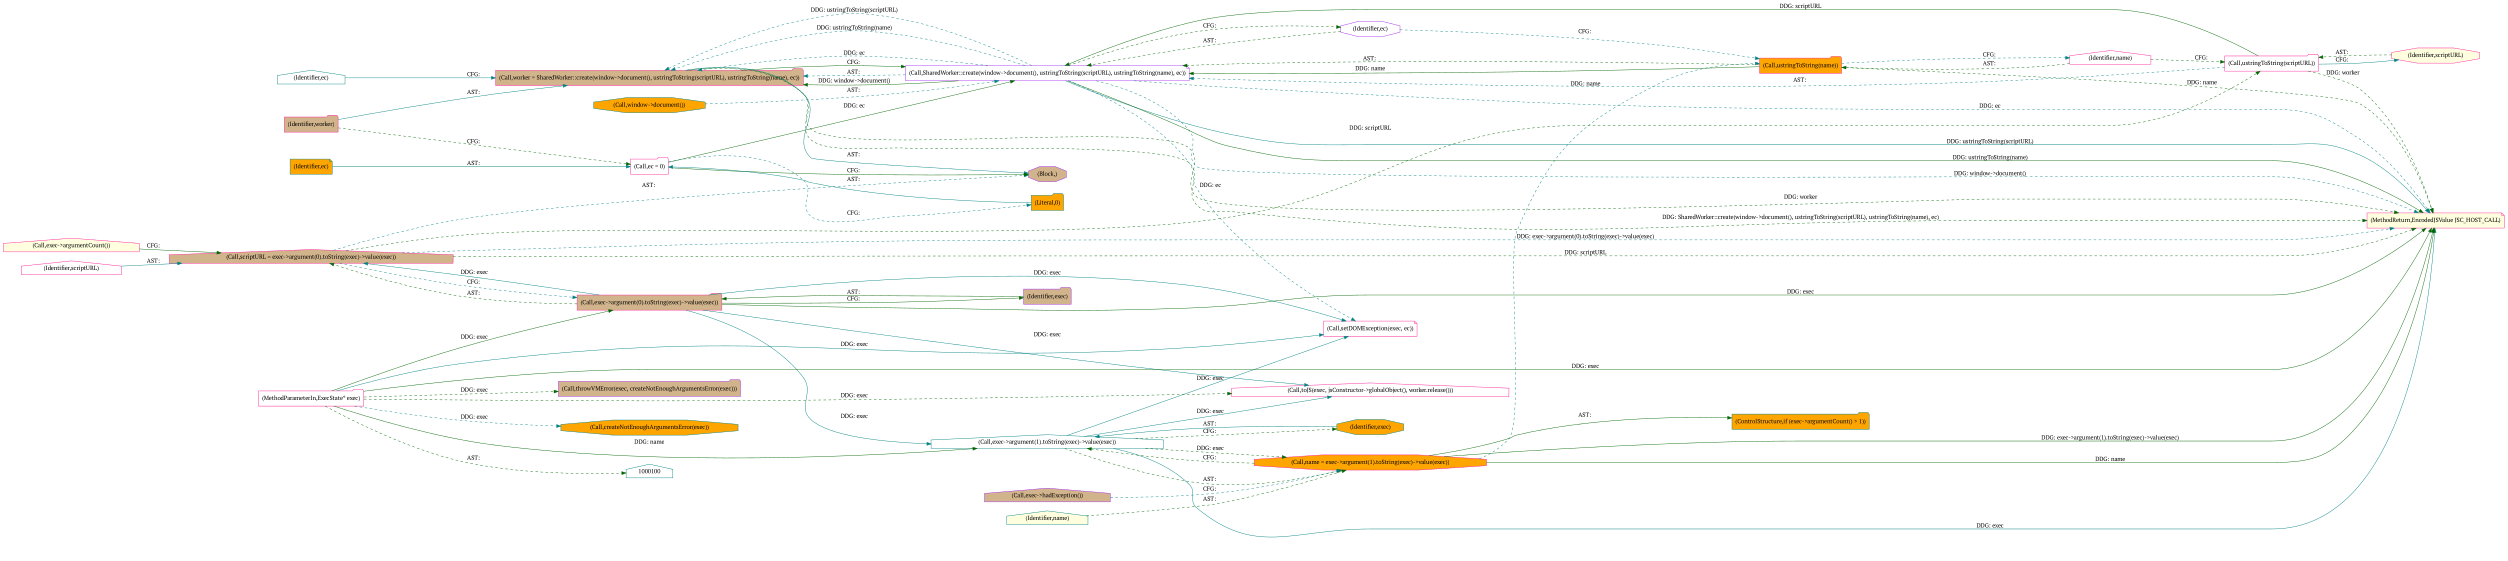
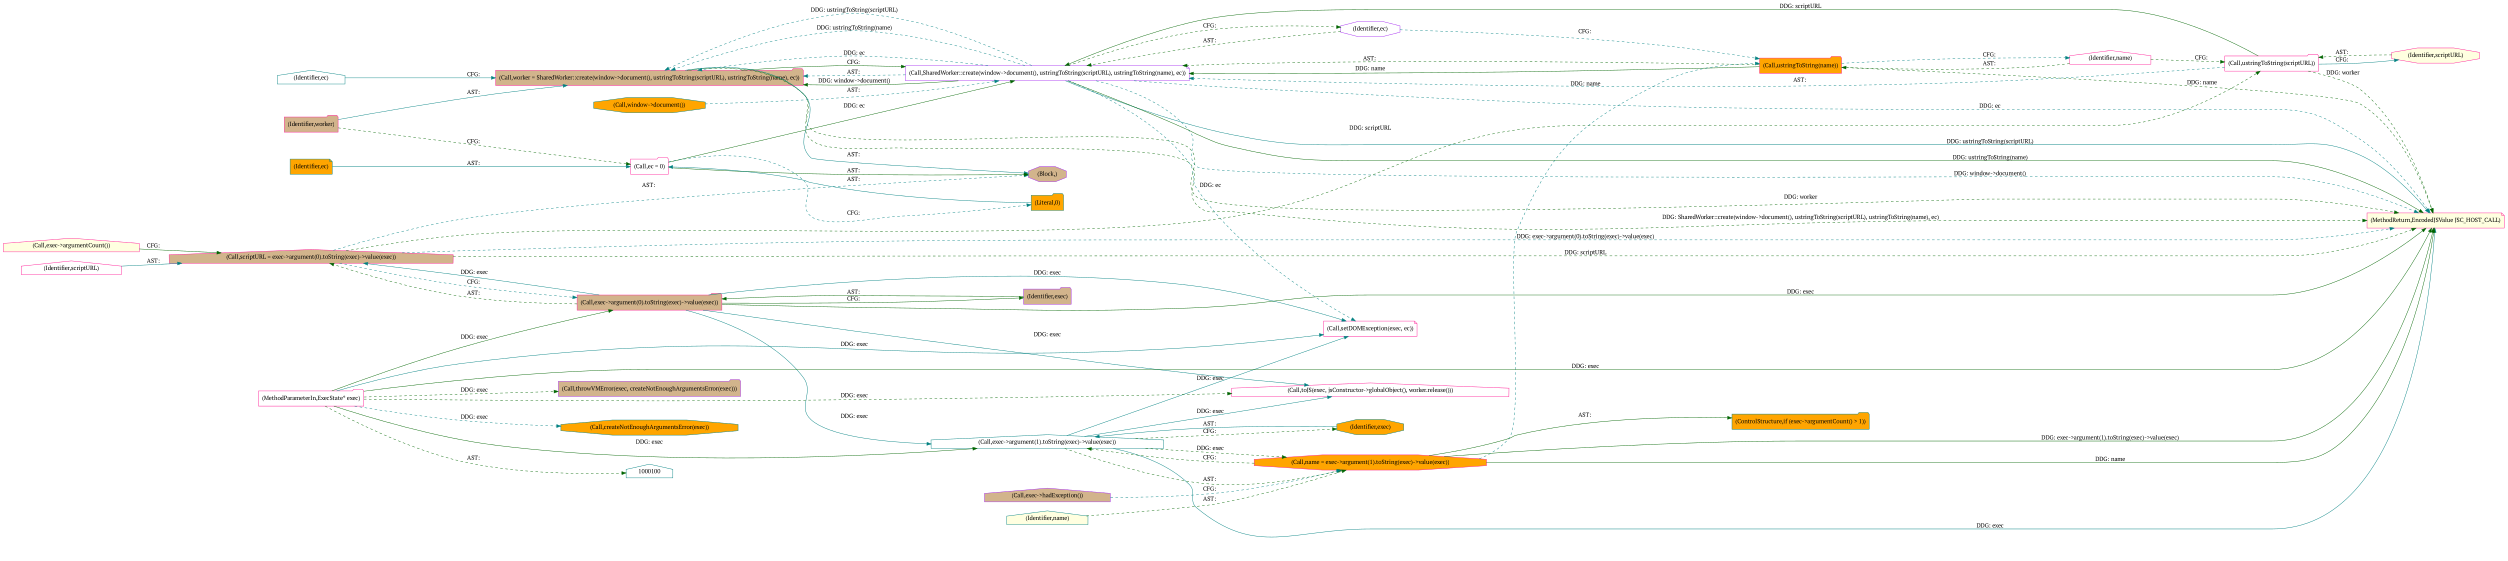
edge "(Call,ec = 0)" -> "(Block,)": label "CFG: " -> "AST: "
edge "(MethodParameterIn,ExecState* exec)" -> "(Call,exec->argument(1).toString(exec)->value(exec))": label "DDG: name" -> "DDG: exec"
